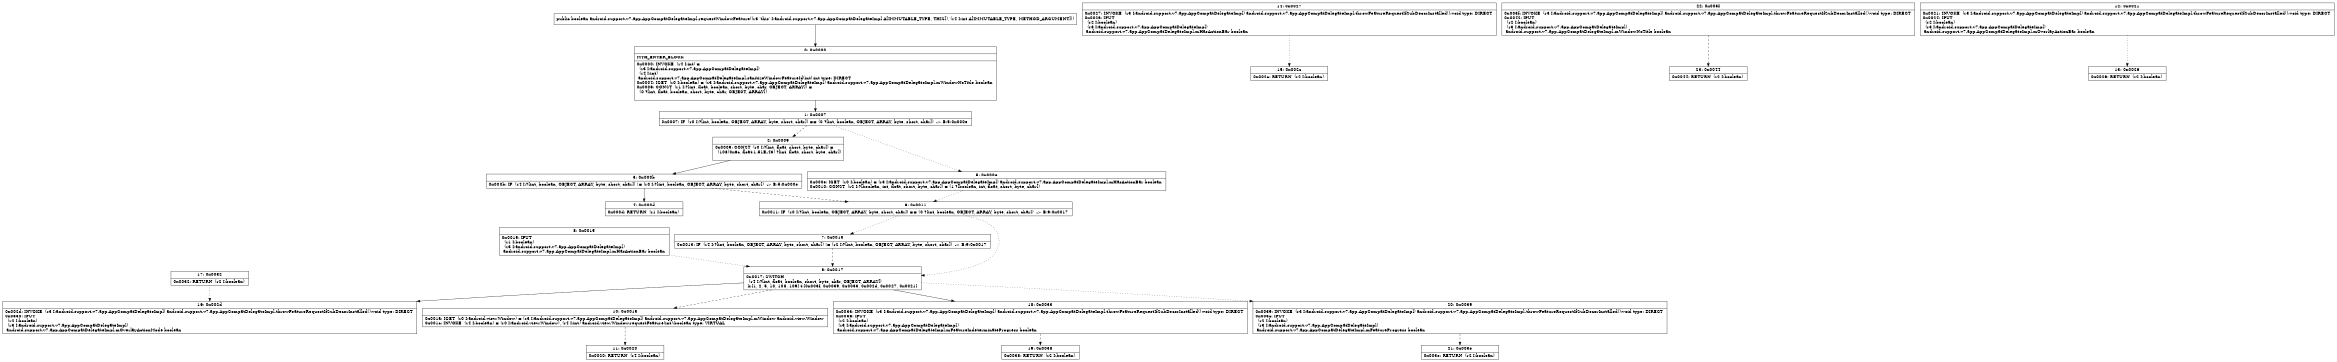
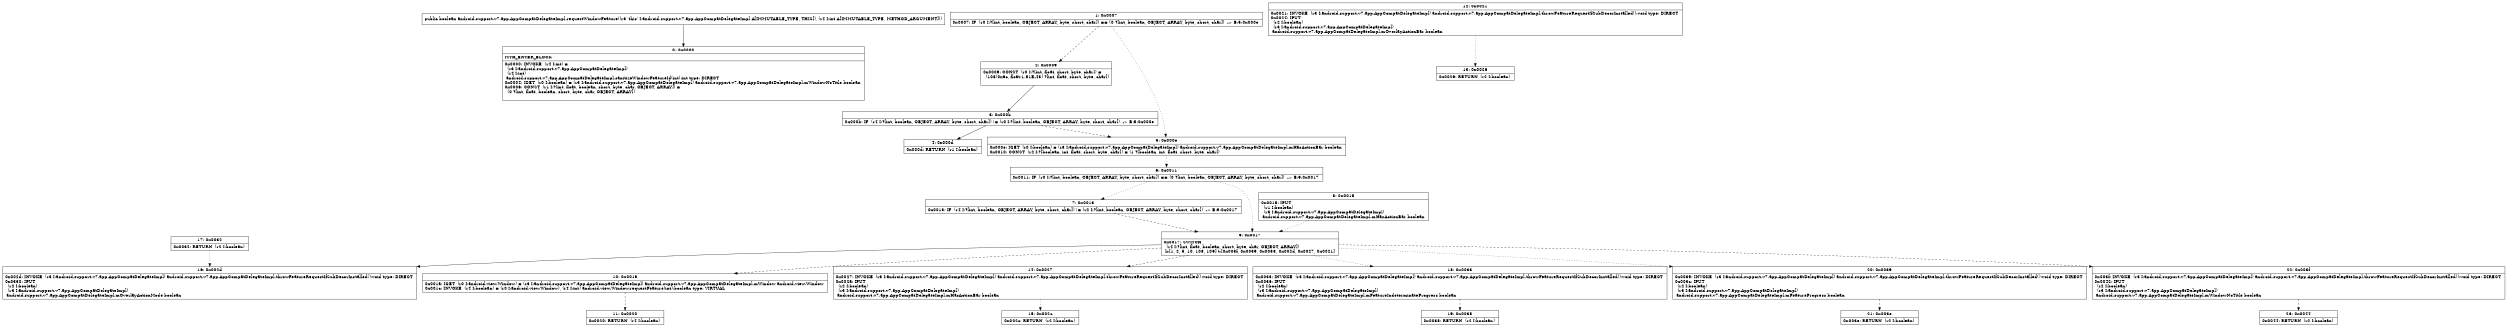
edge "0: 0x0000" -> "1: 0x0007": removed
edge "3: 0x000b" -> "6: 0x0011": now "3: 0x000b" -> "5: 0x000e"
edge "9: 0x0017" -> "22: 0x003f": added
edge "9: 0x0017" -> "14: 0x0027": added
edge "9: 0x0017" -> "18: 0x0033": style solid -> dotted
